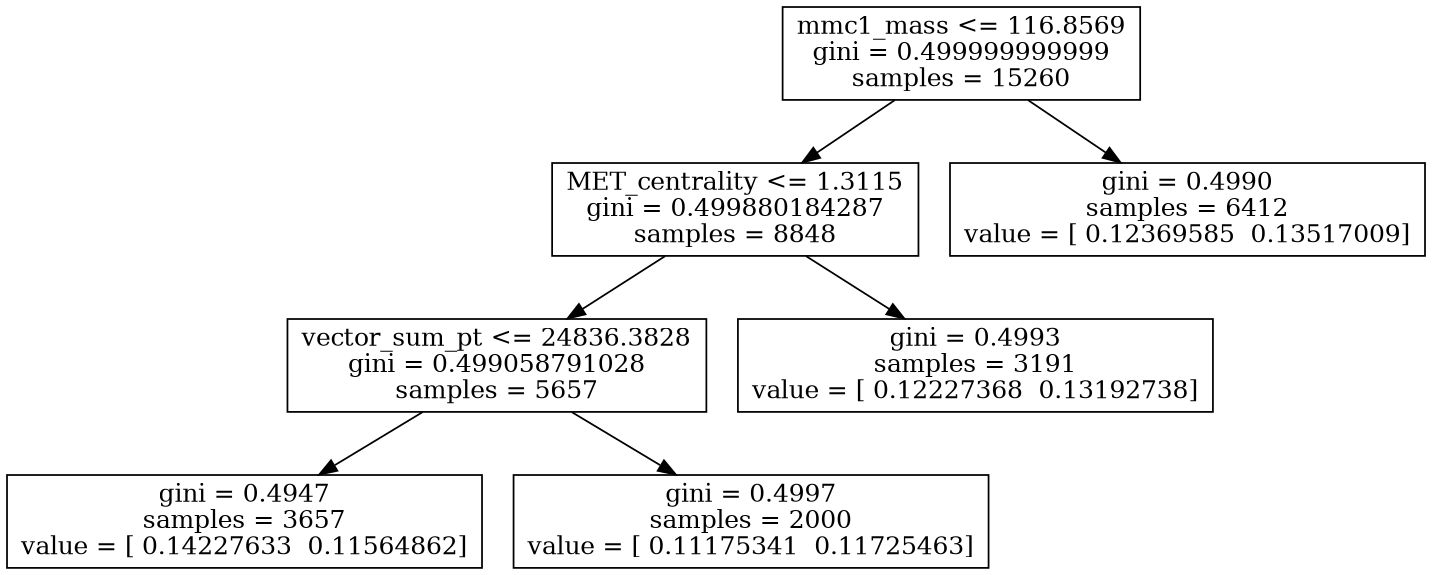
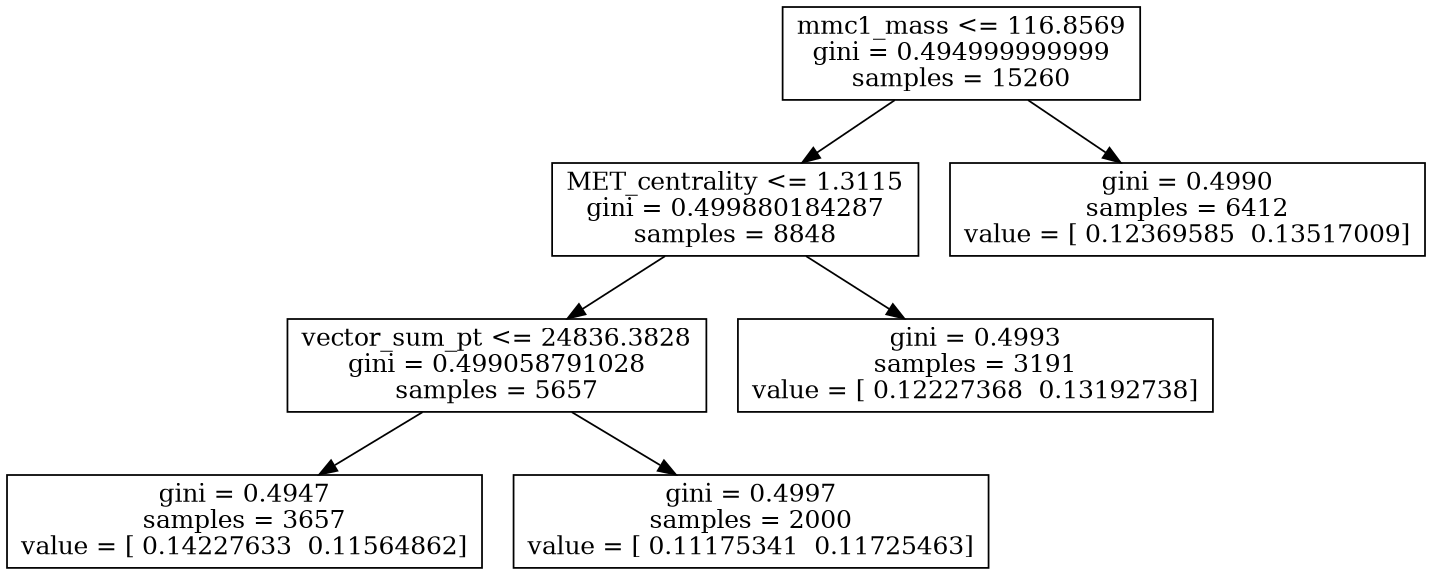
node "mmc1_mass <= 116.8569 gini = 0.499999999999 samples = 15260": label "mmc1_mass <= 116.8569 gini = 0.499999999999 samples = 15260" -> "mmc1_mass <= 116.8569 gini = 0.494999999999 samples = 15260"
